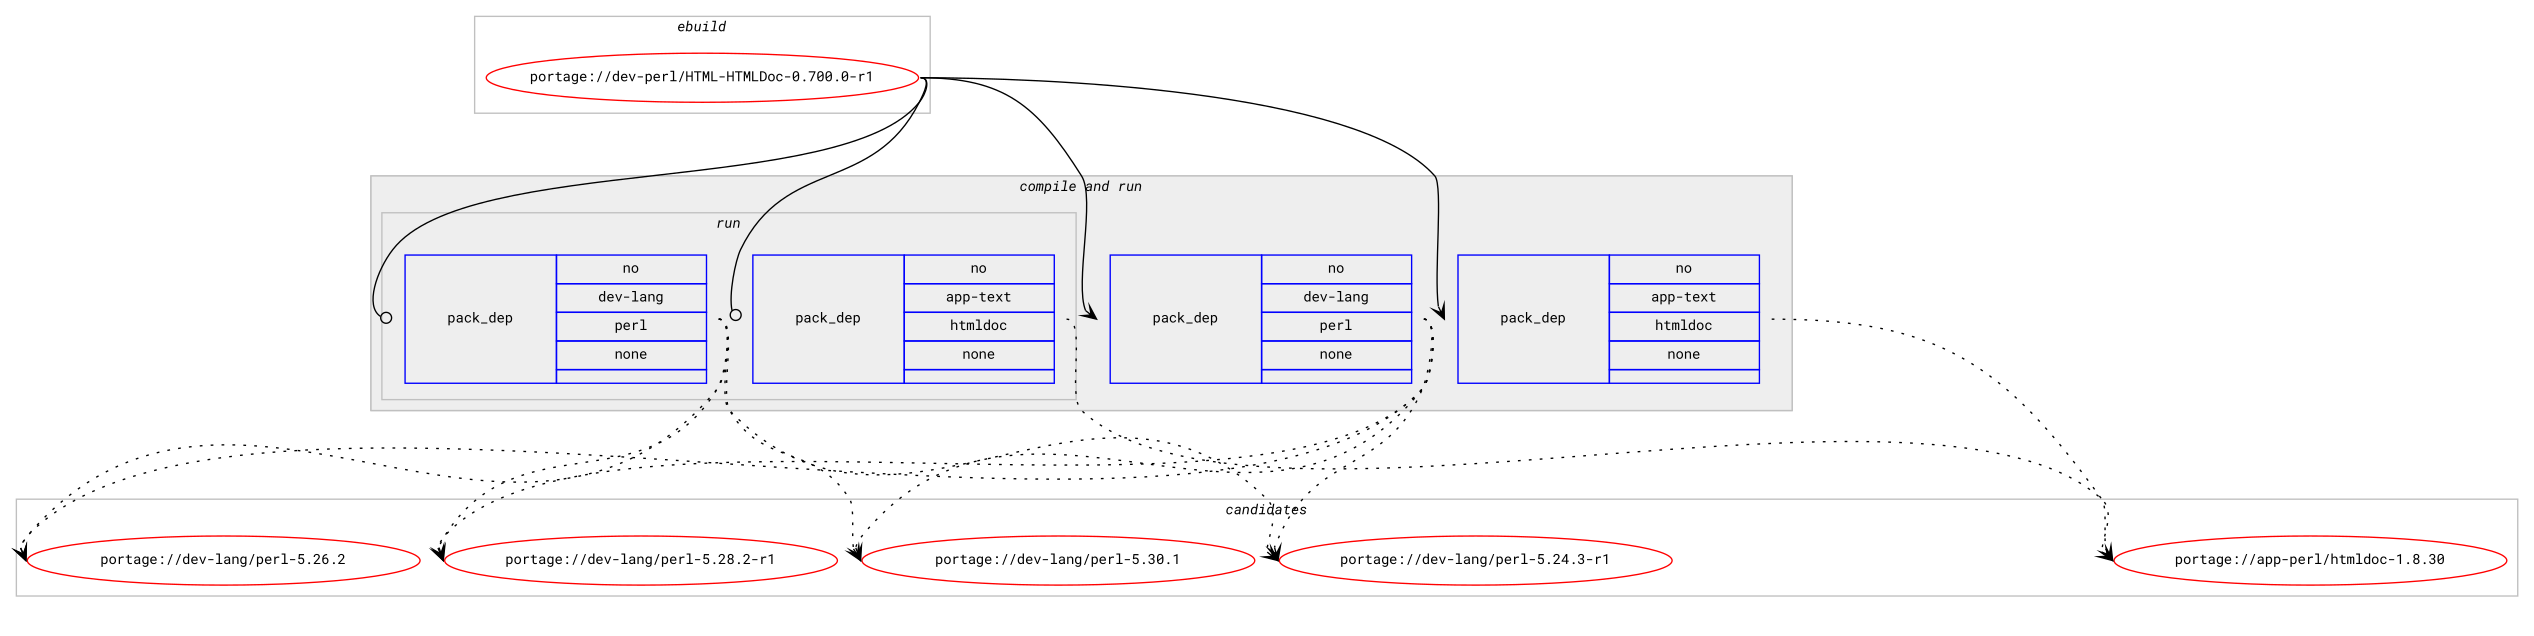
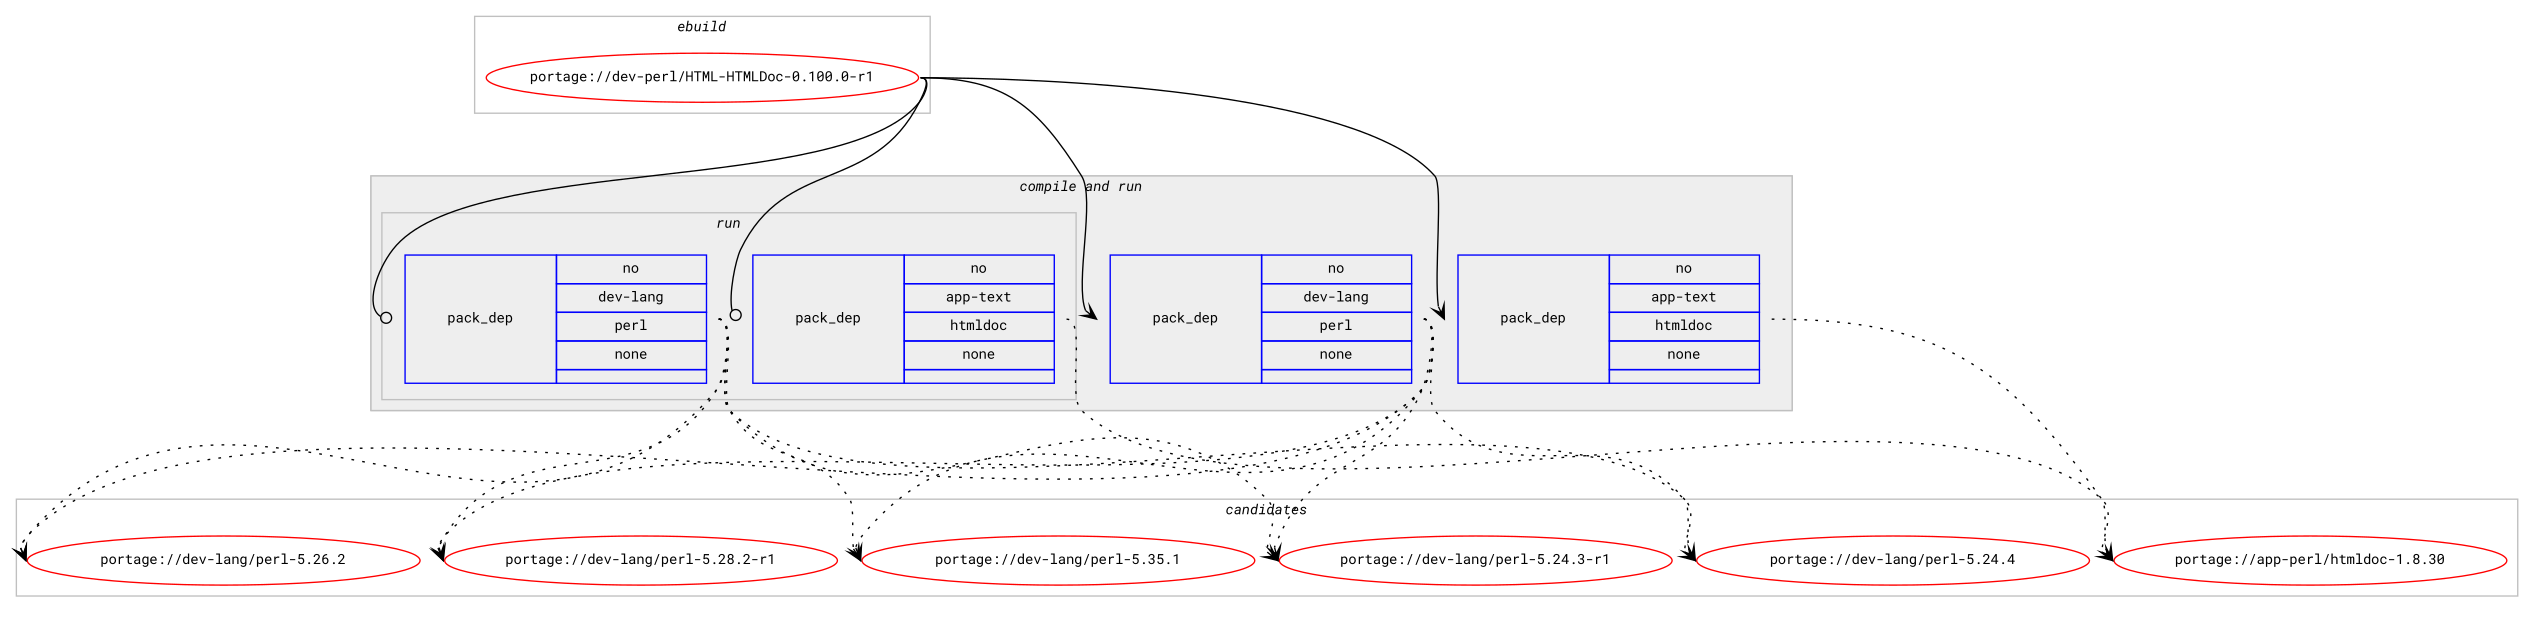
node "portage://dev-perl/HTML-HTMLDoc-0.700.0-r1": label "portage://dev-perl/HTML-HTMLDoc-0.700.0-r1" -> "portage://dev-perl/HTML-HTMLDoc-0.100.0-r1"
node "portage://dev-lang/perl-5.30.1": label "portage://dev-lang/perl-5.30.1" -> "portage://dev-lang/perl-5.35.1"
node "portage://dev-lang/perl-5.24.4": added
